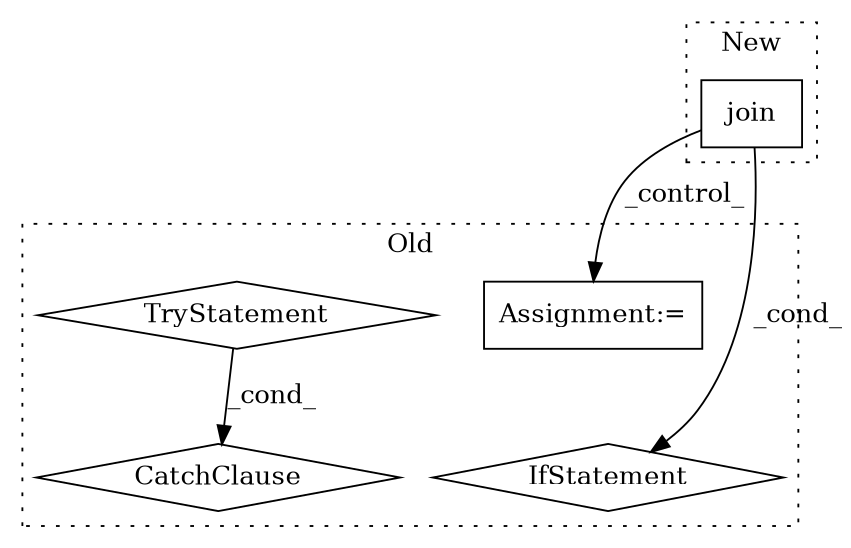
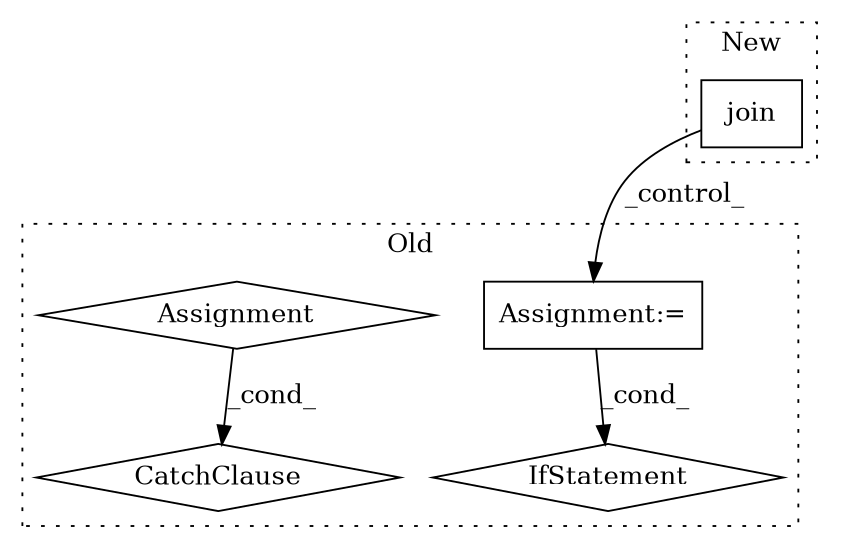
edge "join" -> "IfStatement": now "Assignment:=" -> "IfStatement"
node "TryStatement": label "TryStatement" -> "Assignment"
